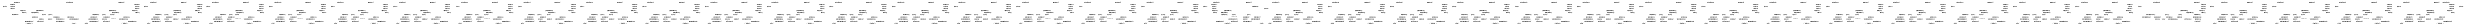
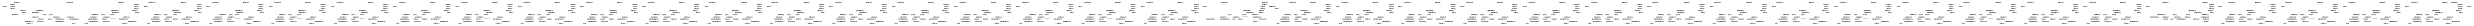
node "CONSENSUS_PEAKS_DESEQ2_00000479": removed
